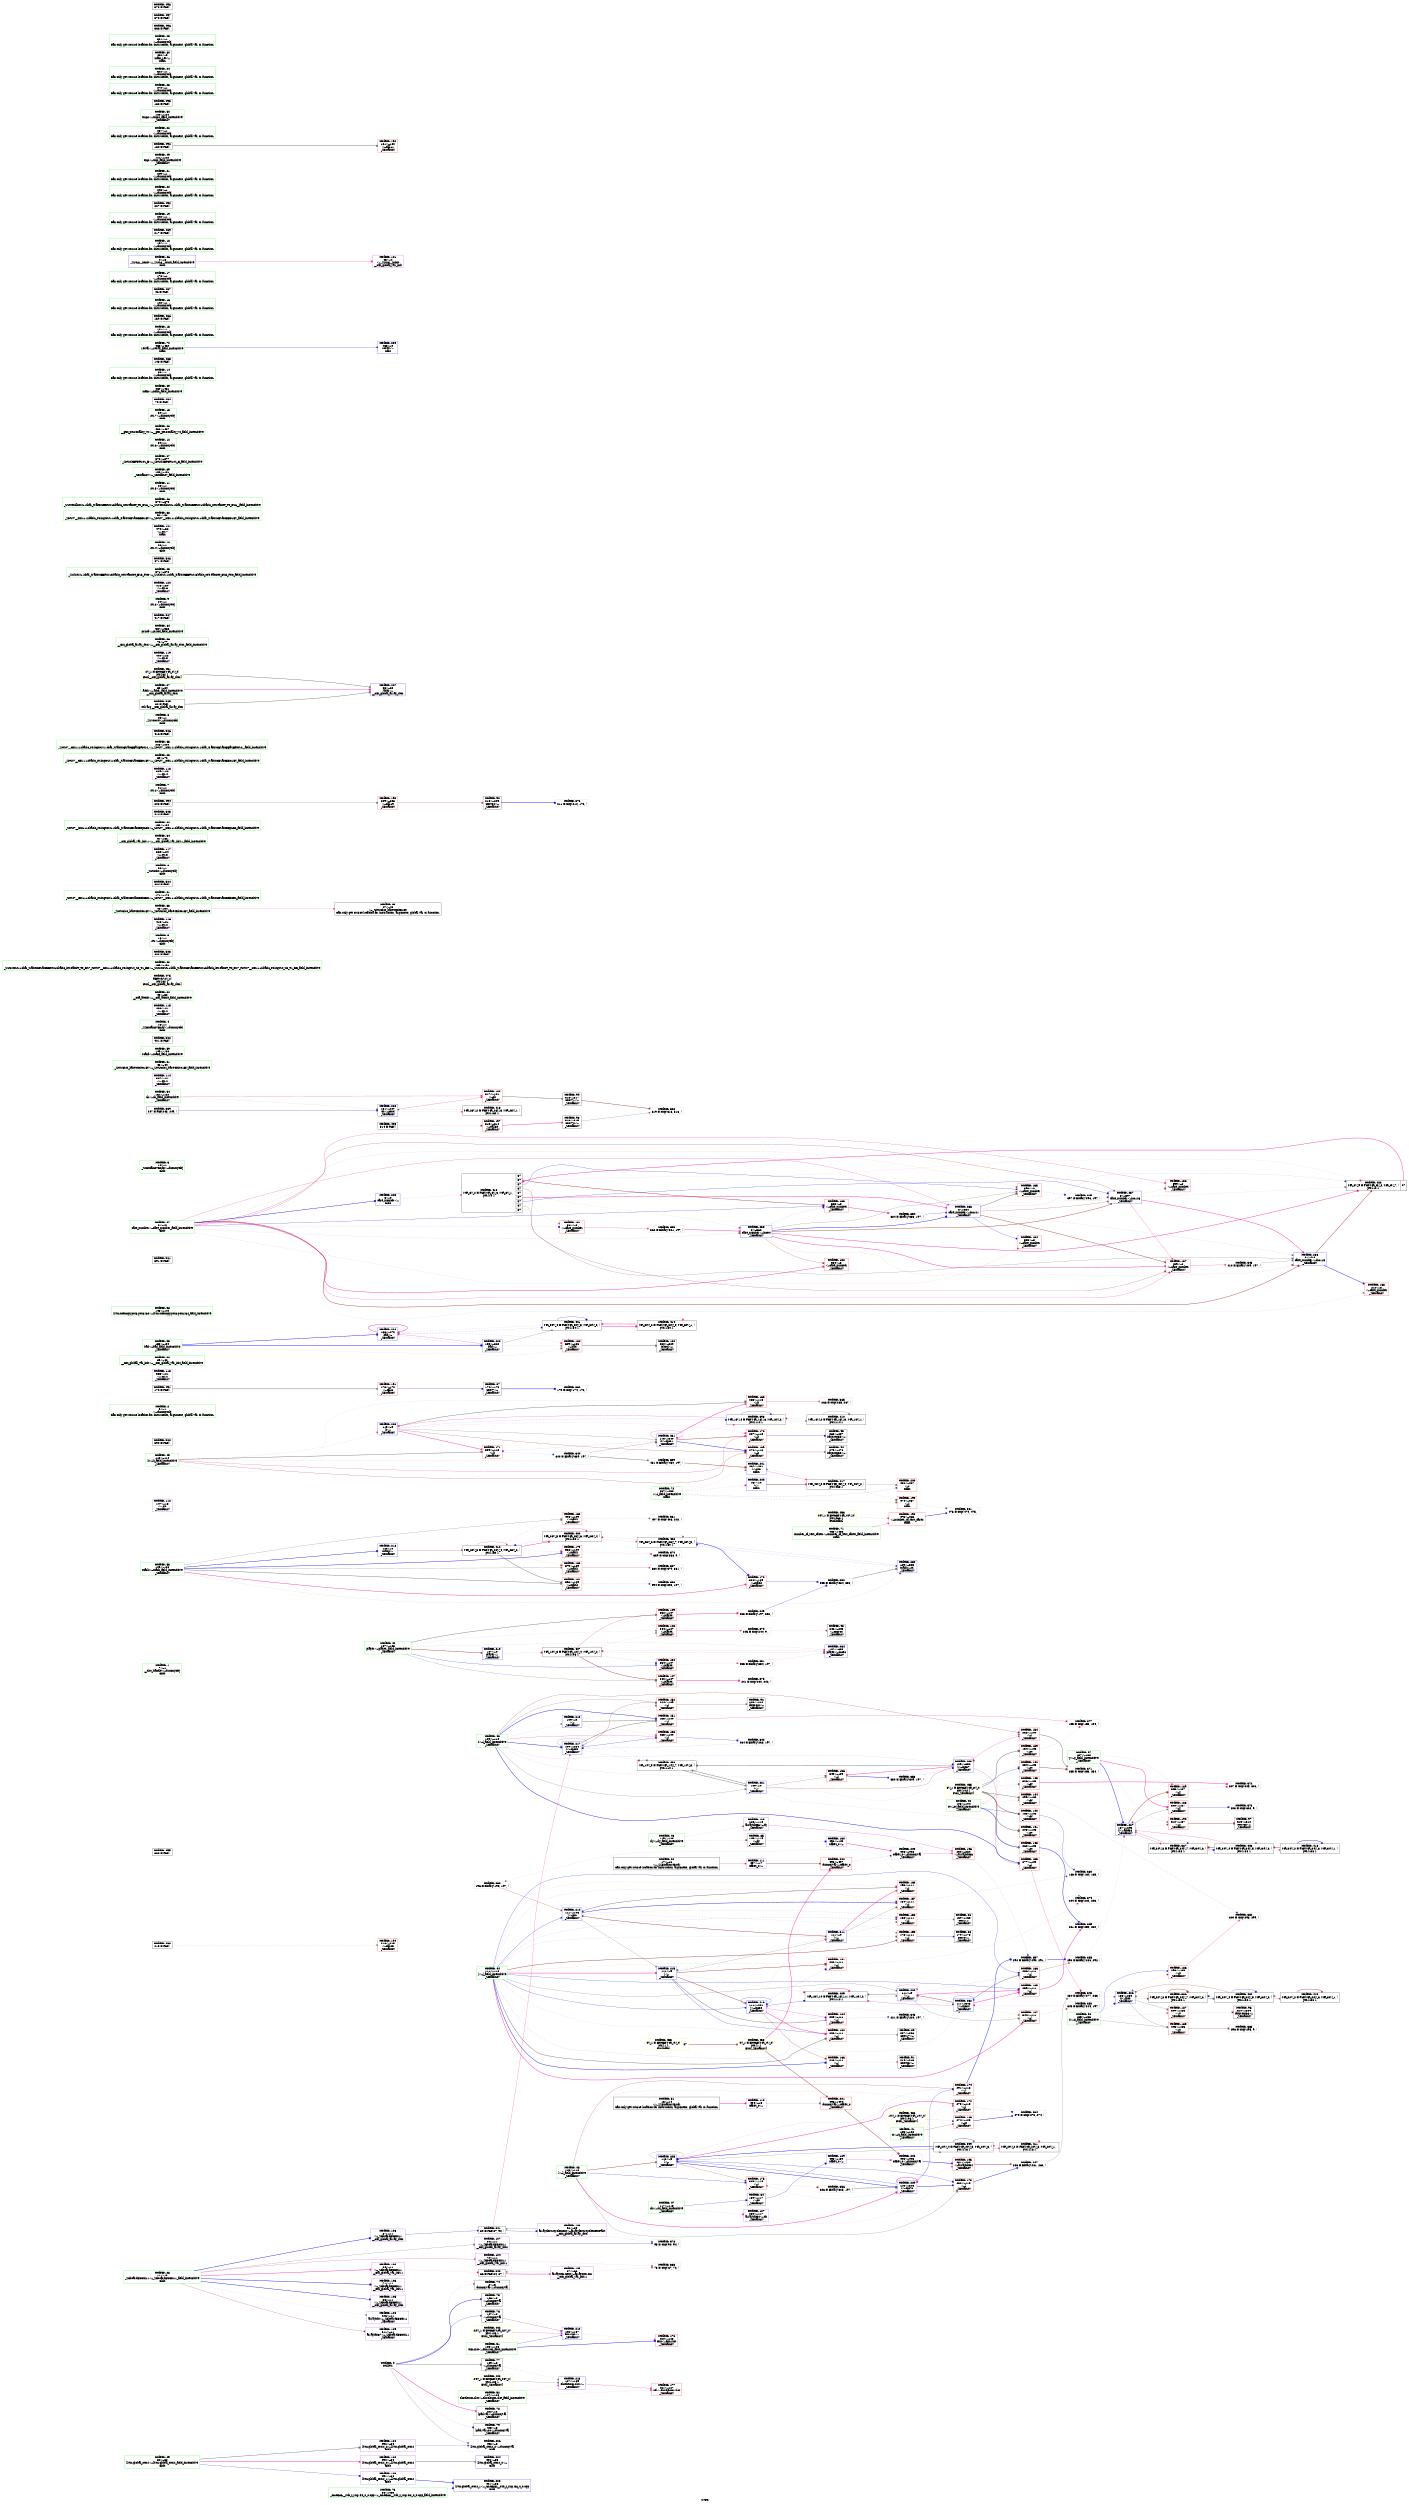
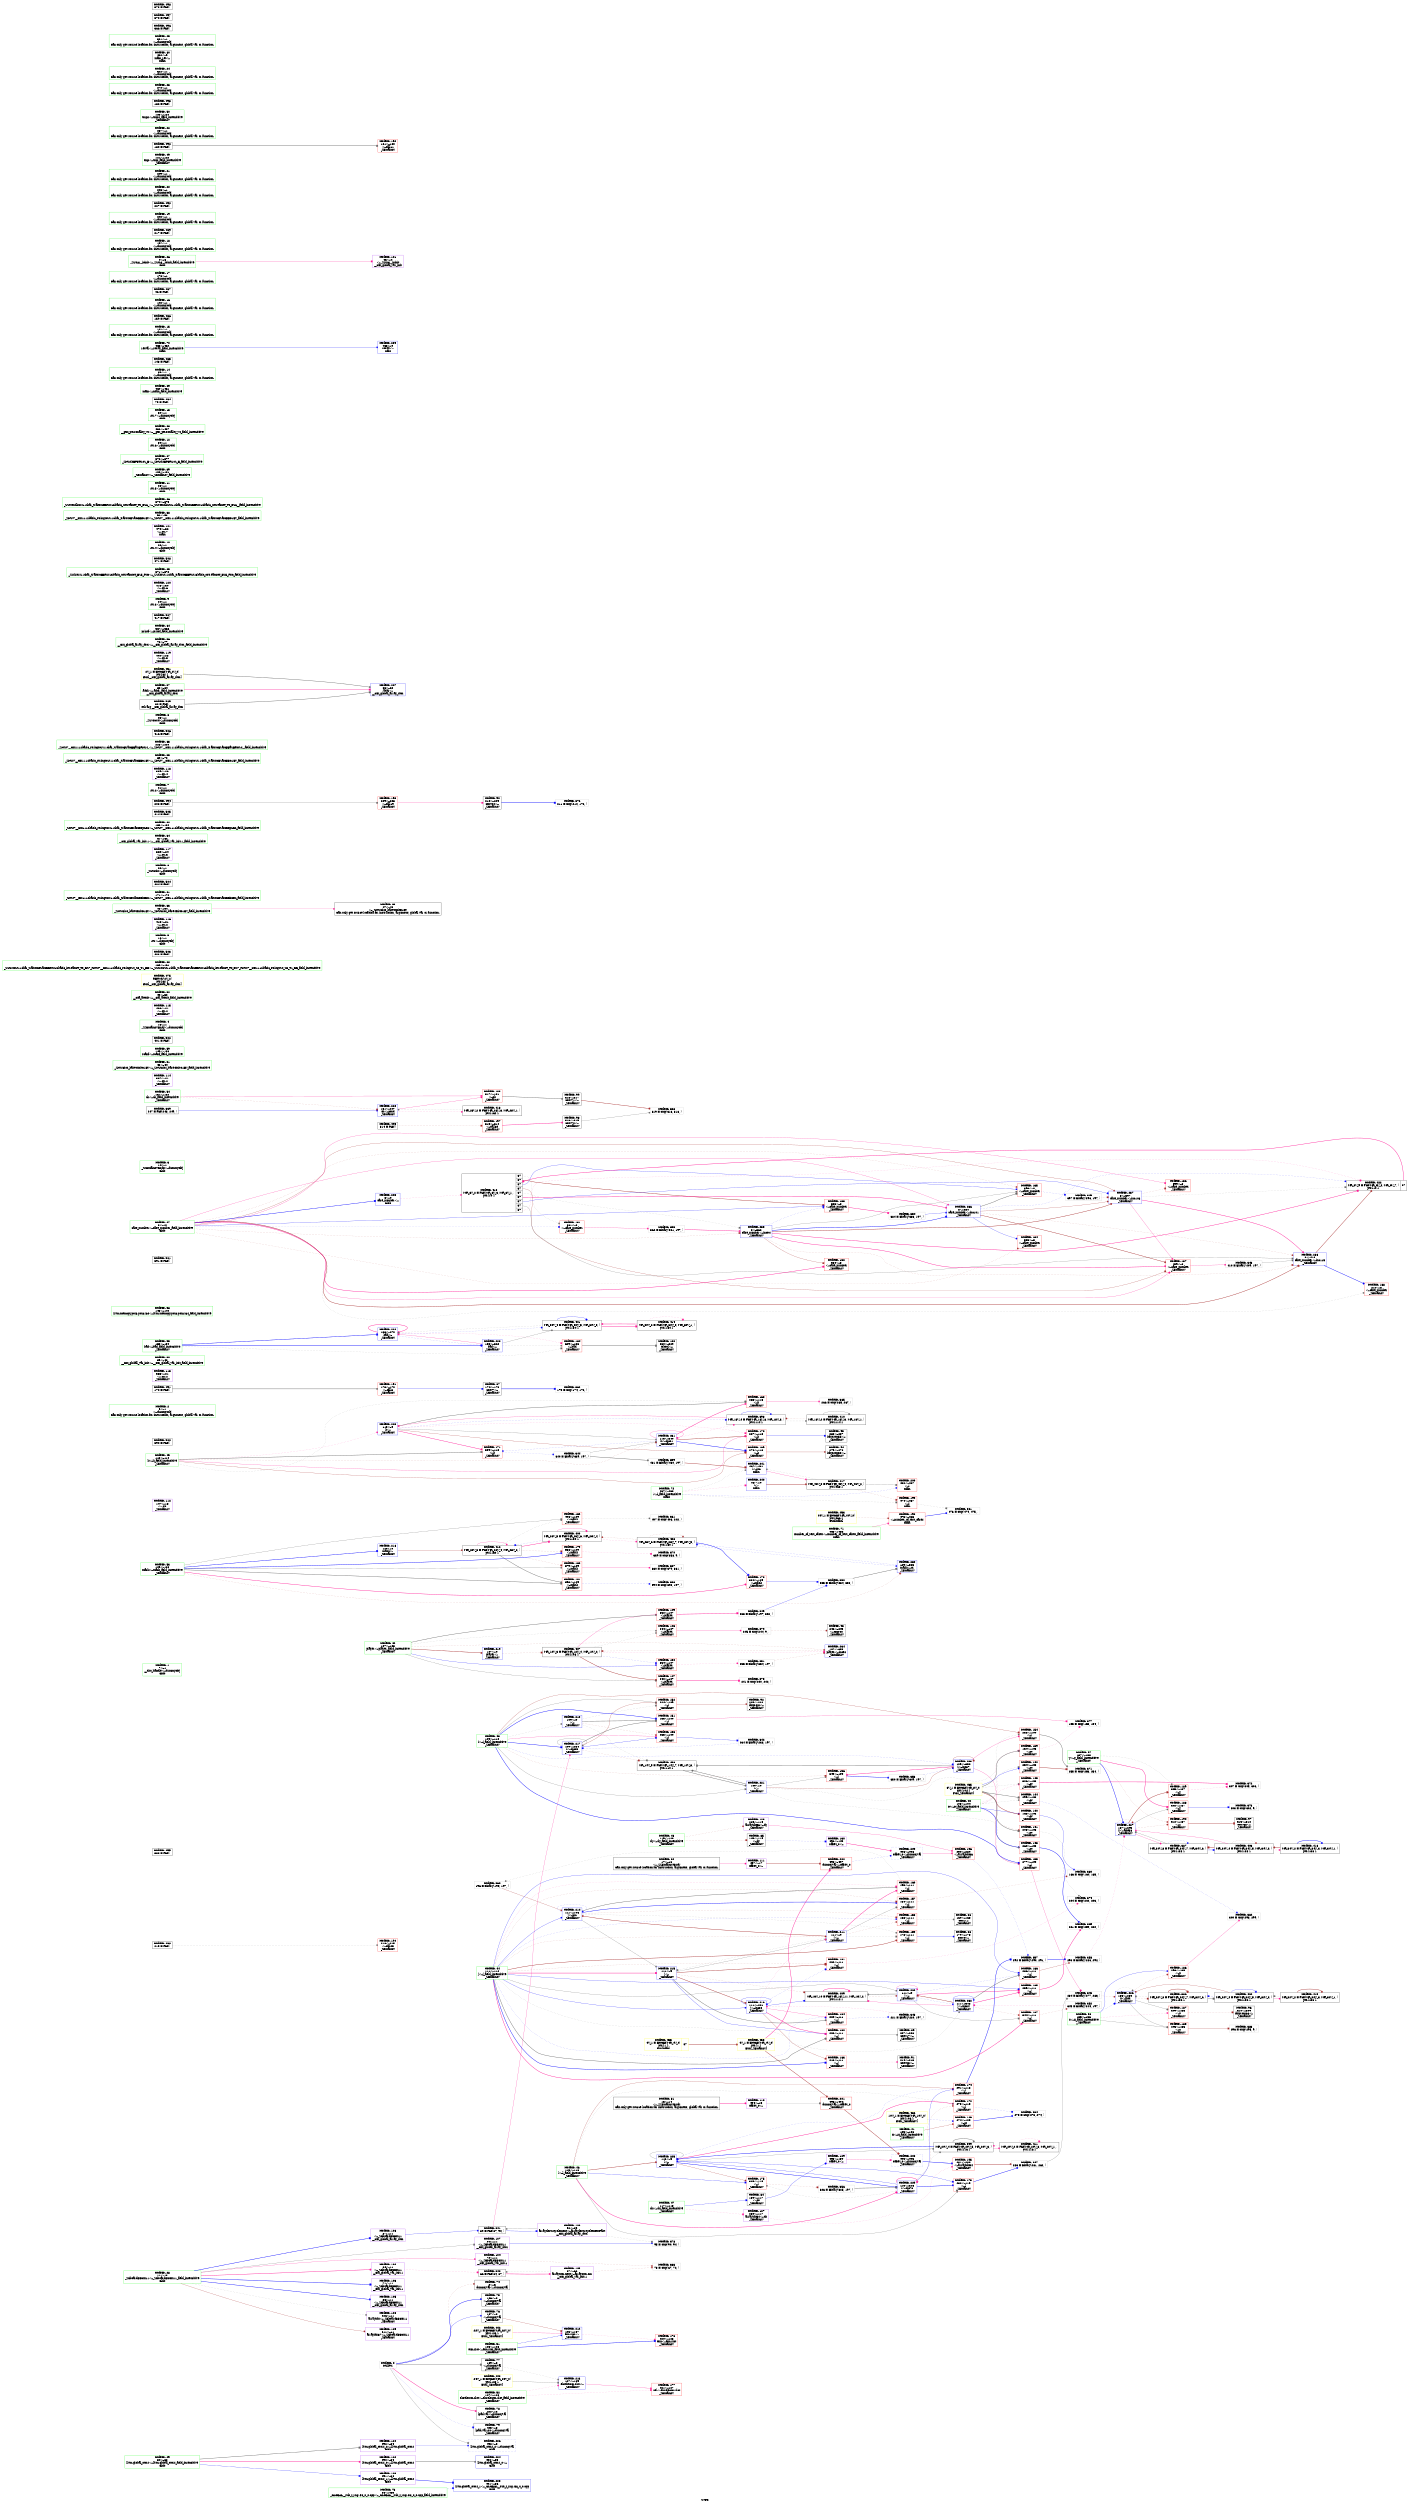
node "NodeID: 26": color blue -> green
